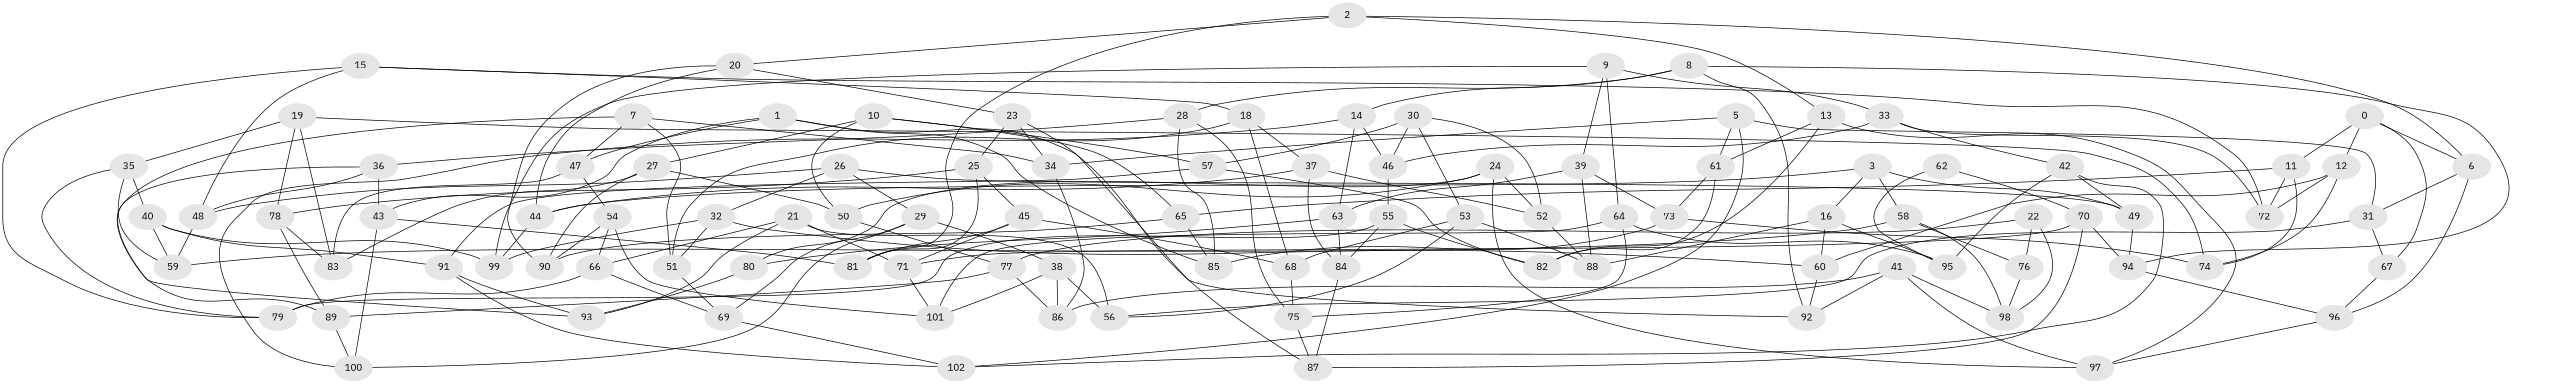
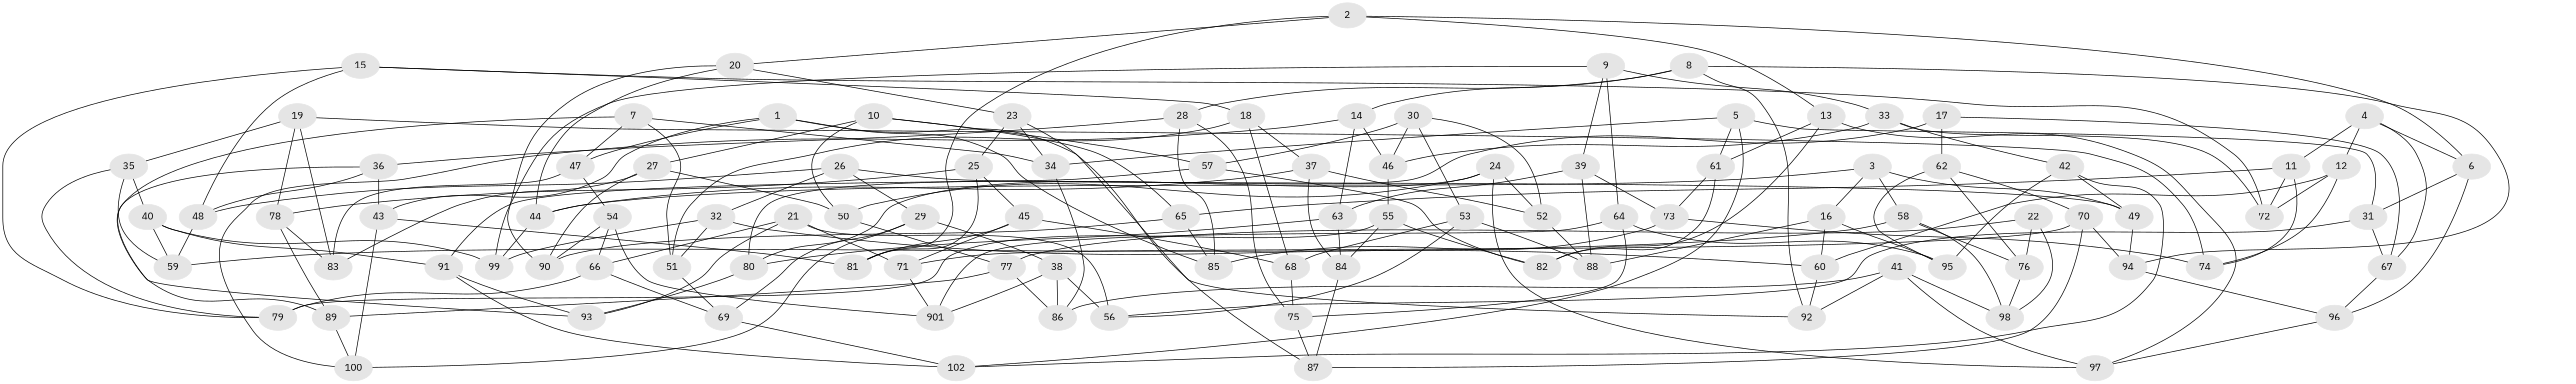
node "17": added
node "0": label "0" -> "4"
edge "62" -- "76": added
node "101": label "101" -> "901"
